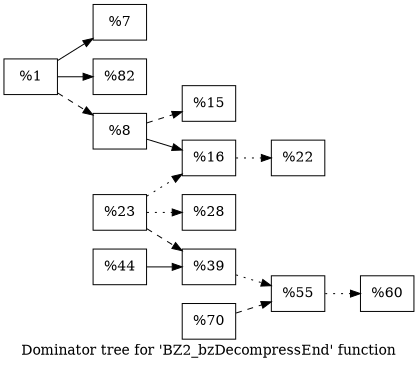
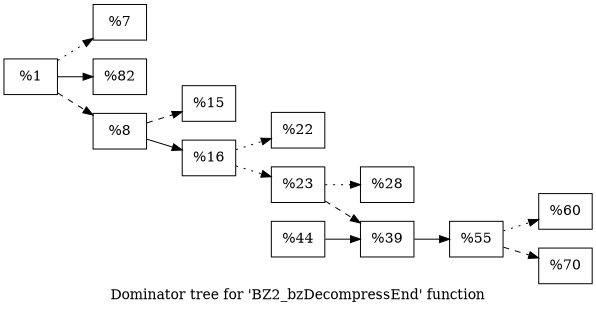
edge "%1" -> "%7": style solid -> dotted
edge "%23" -> "%16": reversed
edge "%39" -> "%55": style dotted -> solid
edge "%70" -> "%55": reversed
